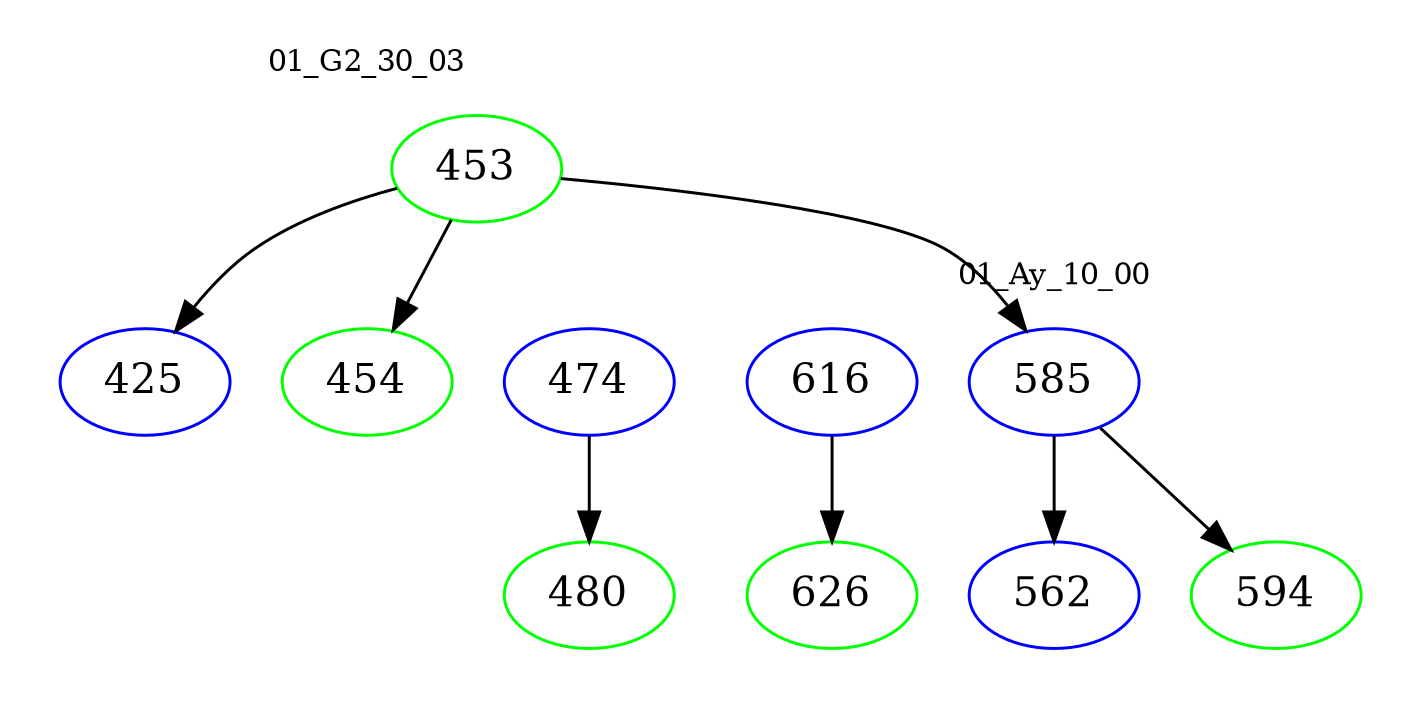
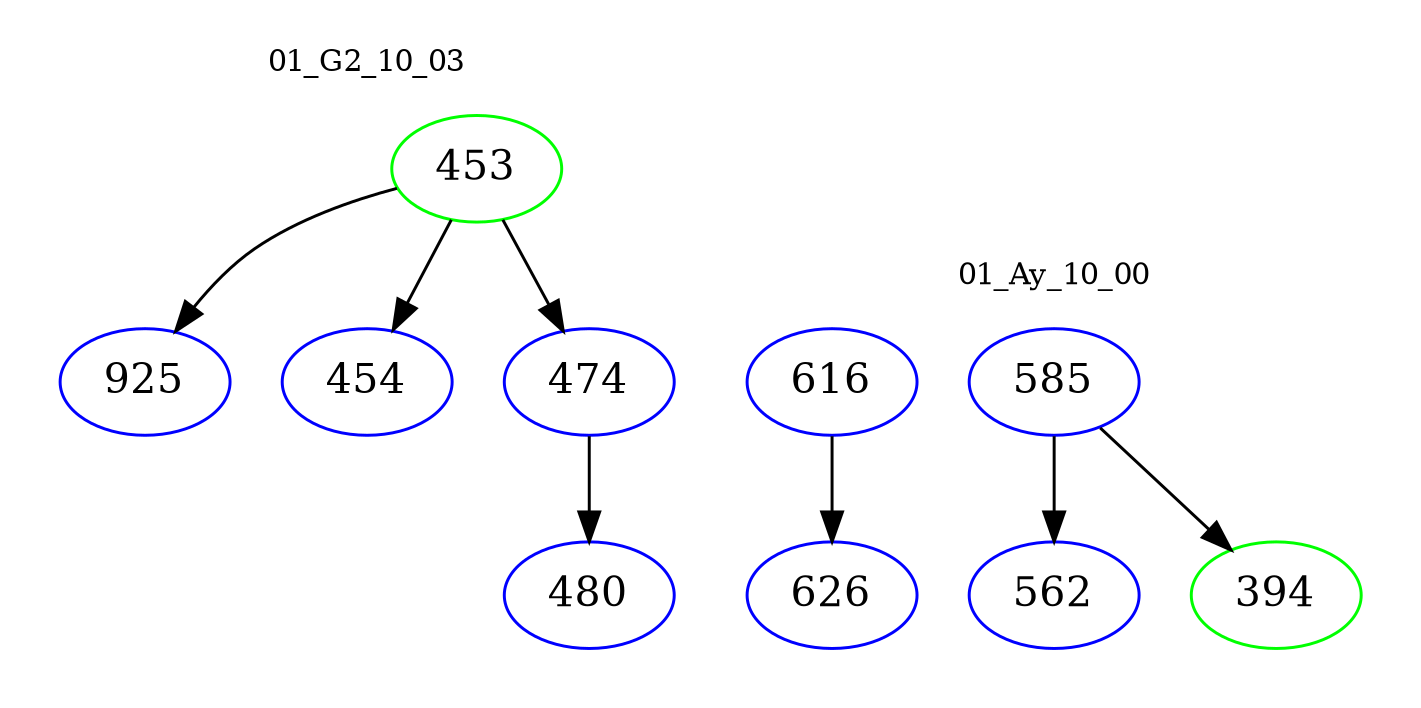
cluster "01_G2_30_03": label "01_G2_30_03" -> "01_G2_10_03"
edge "453" -> "585": now "453" -> "474"
node "425": label "425" -> "925"
node "454": color green -> blue
node "480": color green -> blue
node "626": color green -> blue
node "594": label "594" -> "394"
